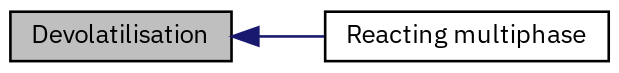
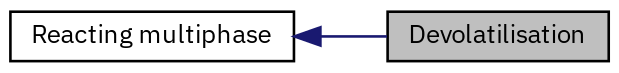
edge "Reacting multiphase" -> "Devolatilisation": reversed
